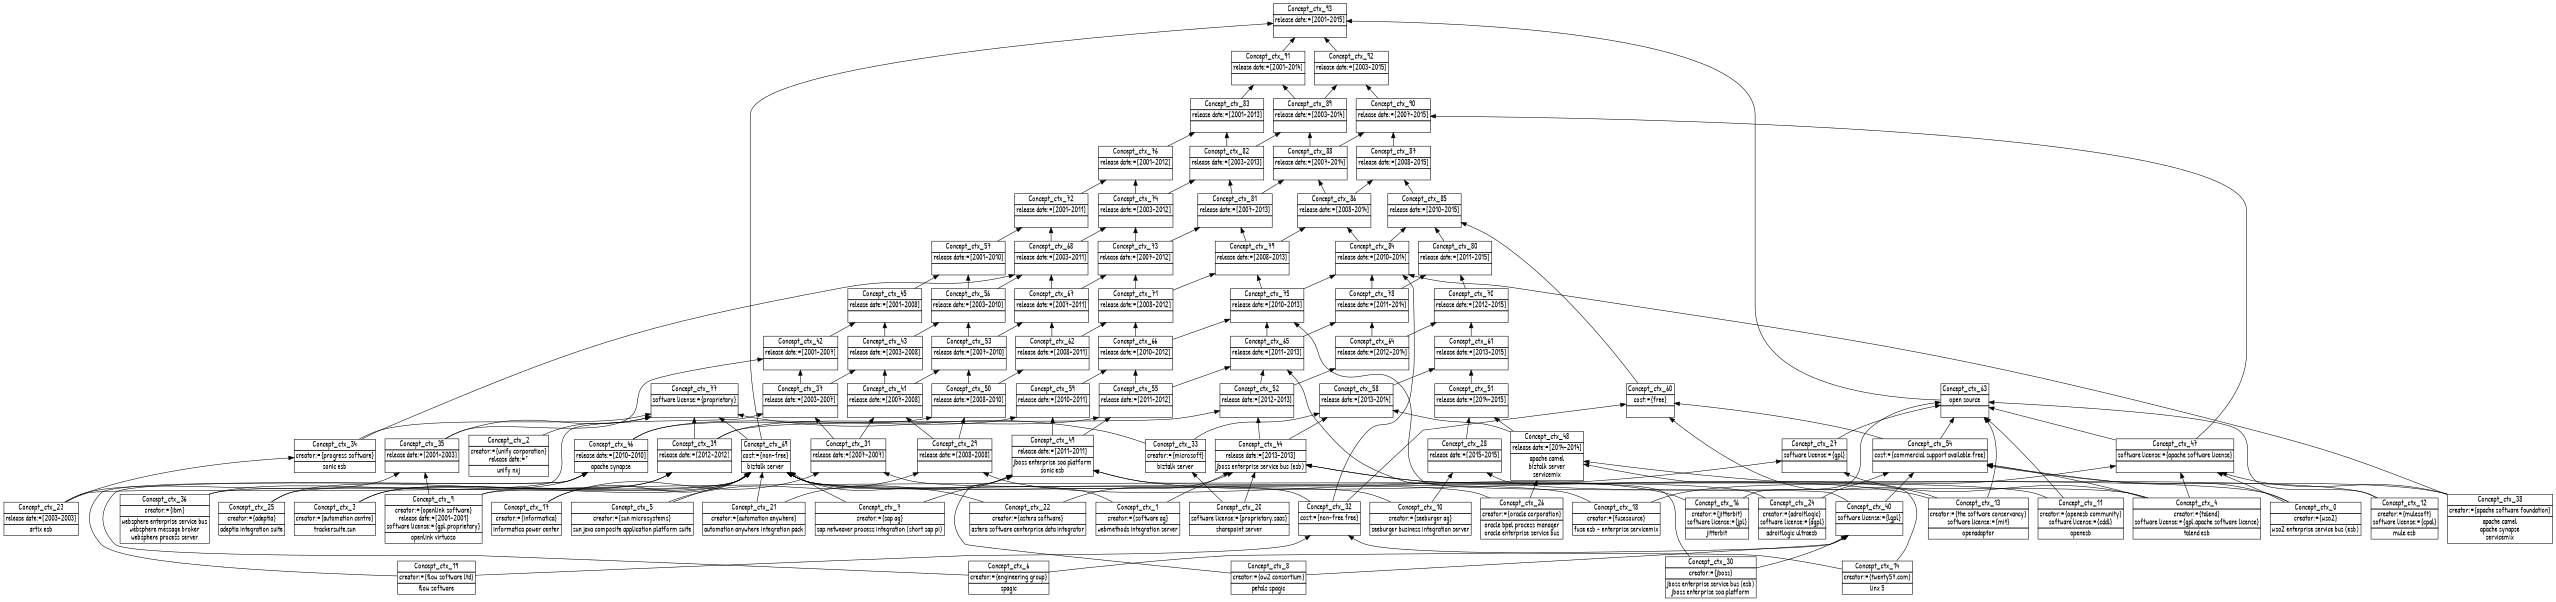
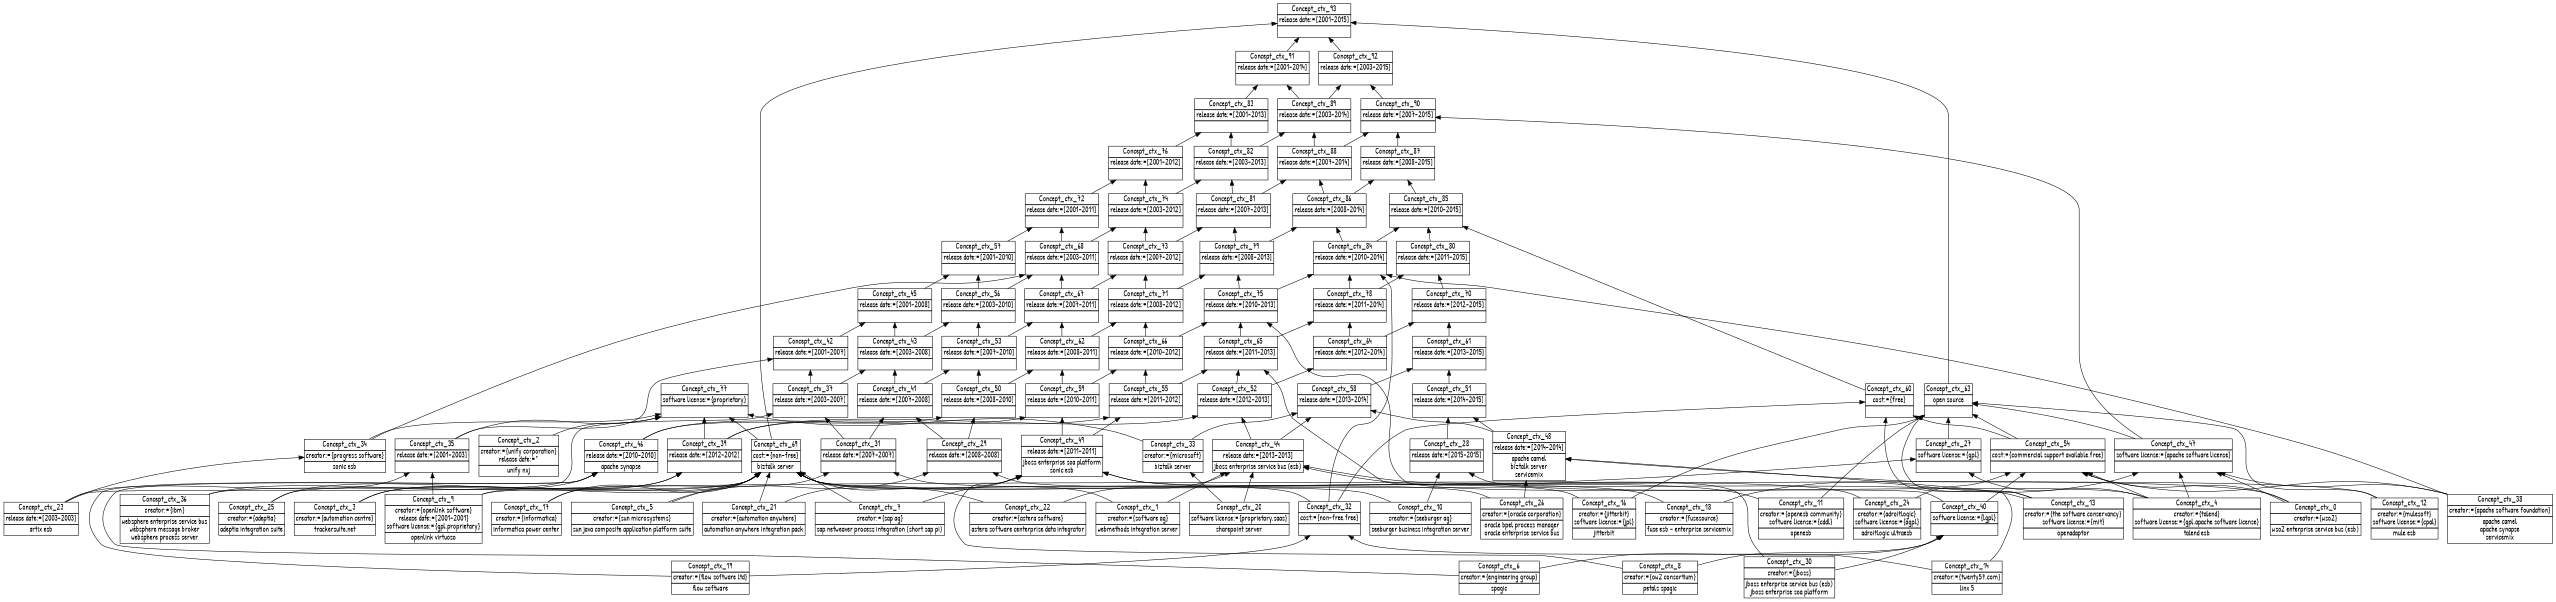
edge "Concept_ctx_59" -> "Concept_ctx_62": added
node "Concept_ctx_3": text "trackersuite.sun" -> "trackersuite.net"
